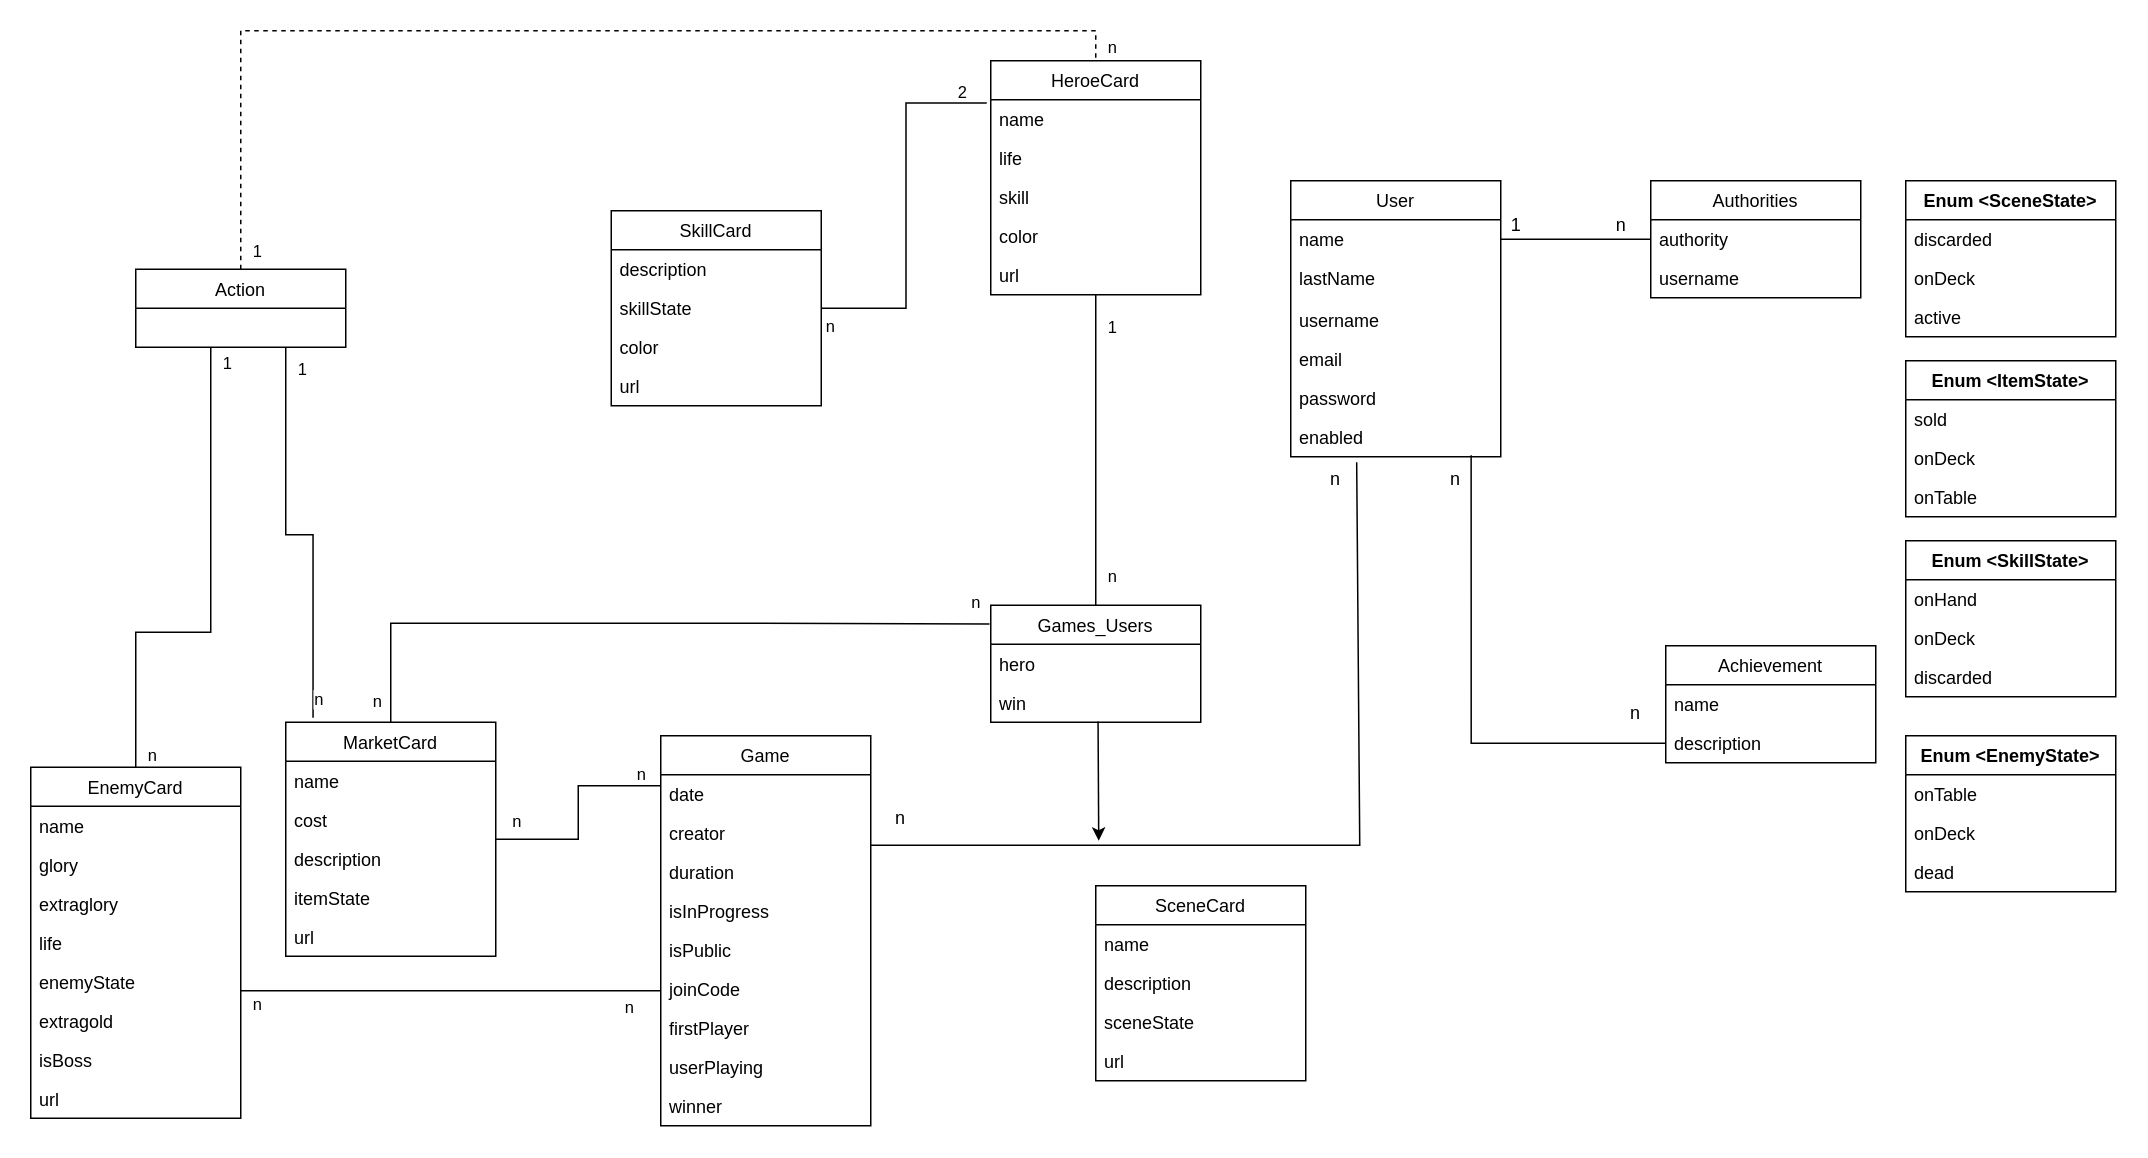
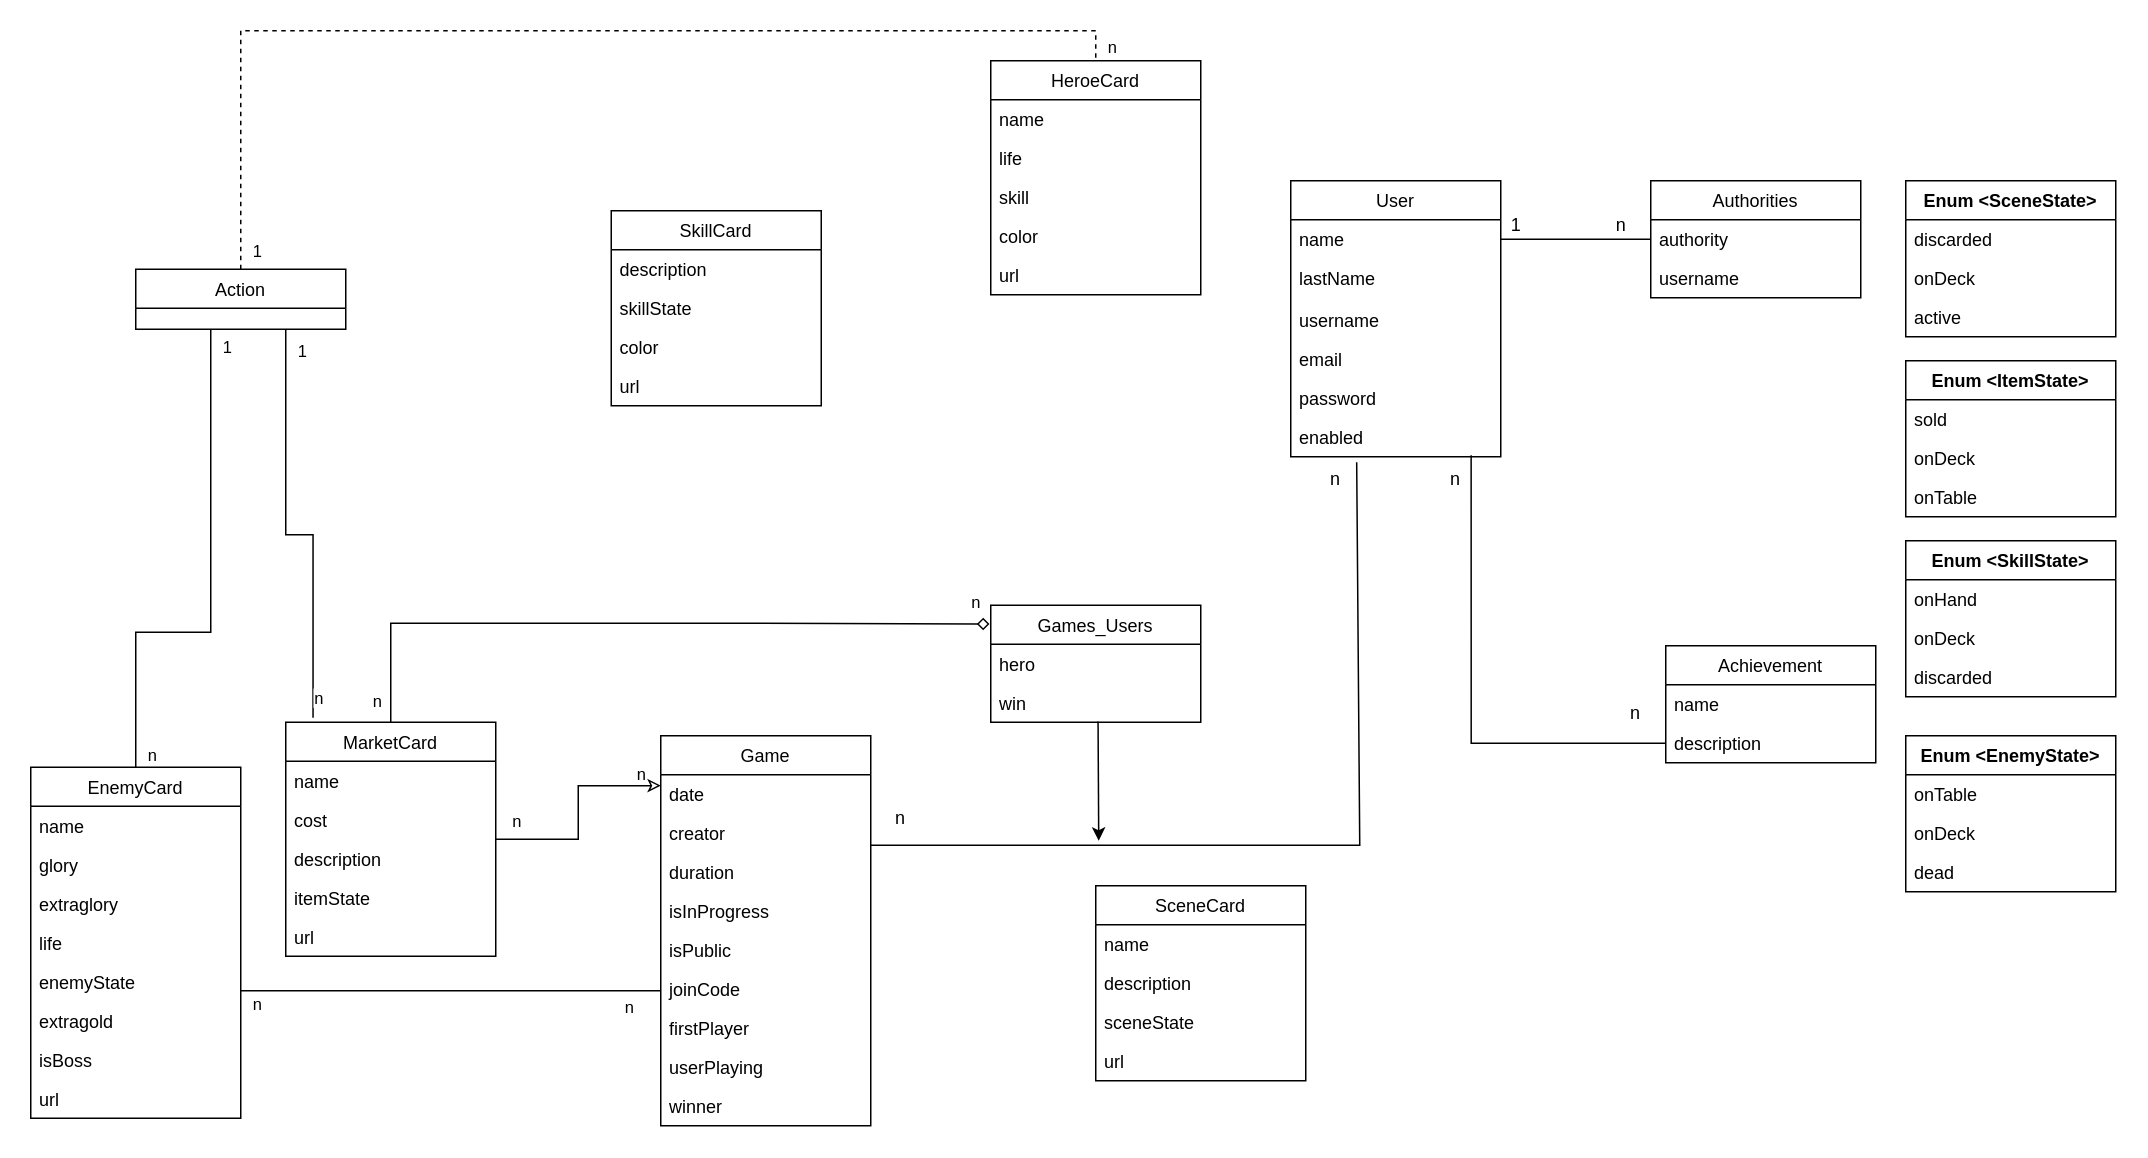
edge "HeroeCard" -- "SkillCard": removed, labels "2", "n"
node "Action": size 210x78 -> 210x60
edge "HeroeCard" -- "Games_Users": removed, labels "1", "n"
edge "Games_Users" -- "MarketCard": arrowhead none -> diamond
edge "MarketCard" -- "Game": arrowhead none -> classic
